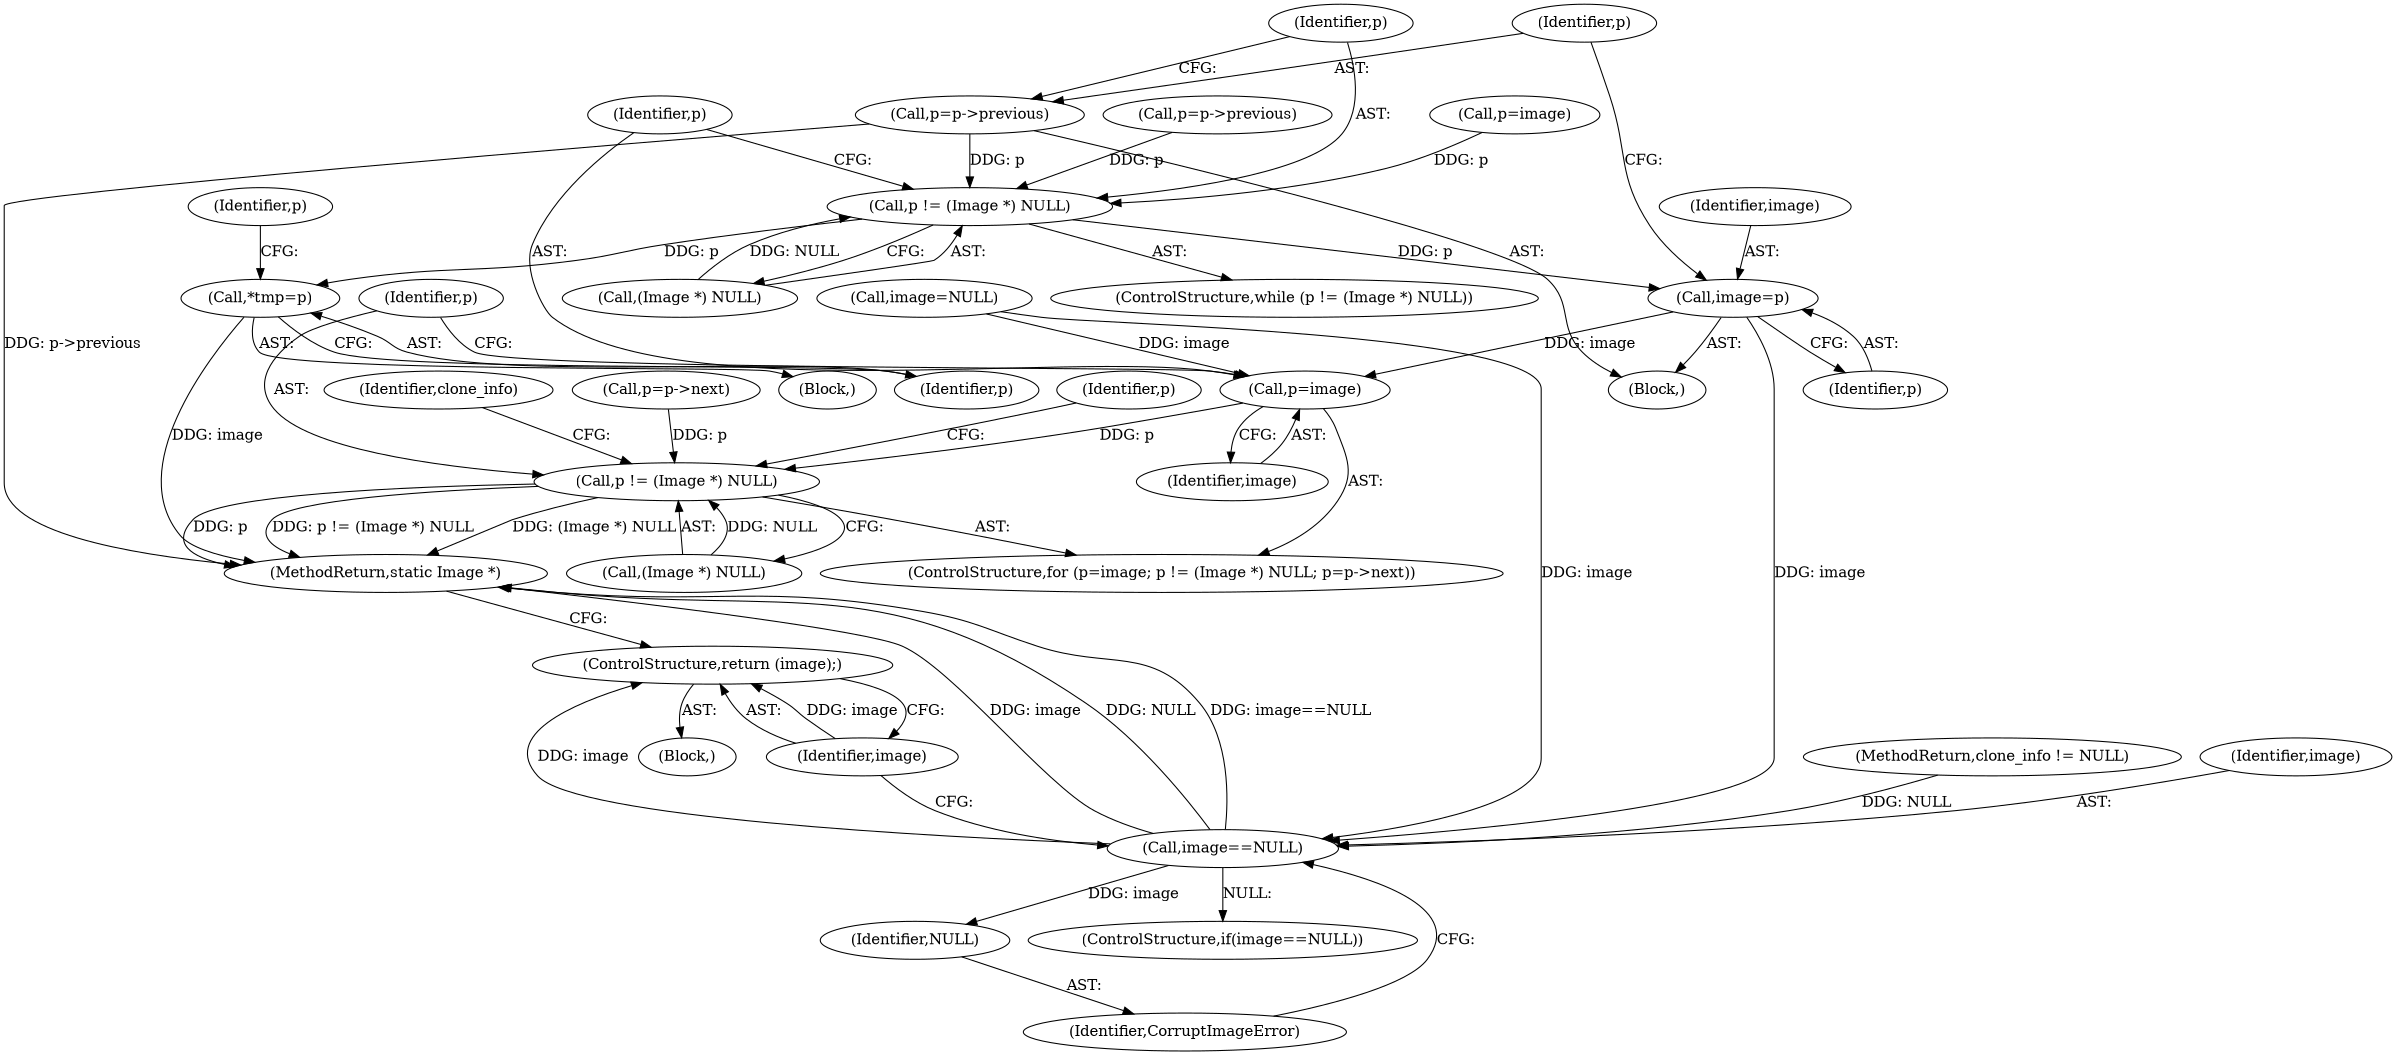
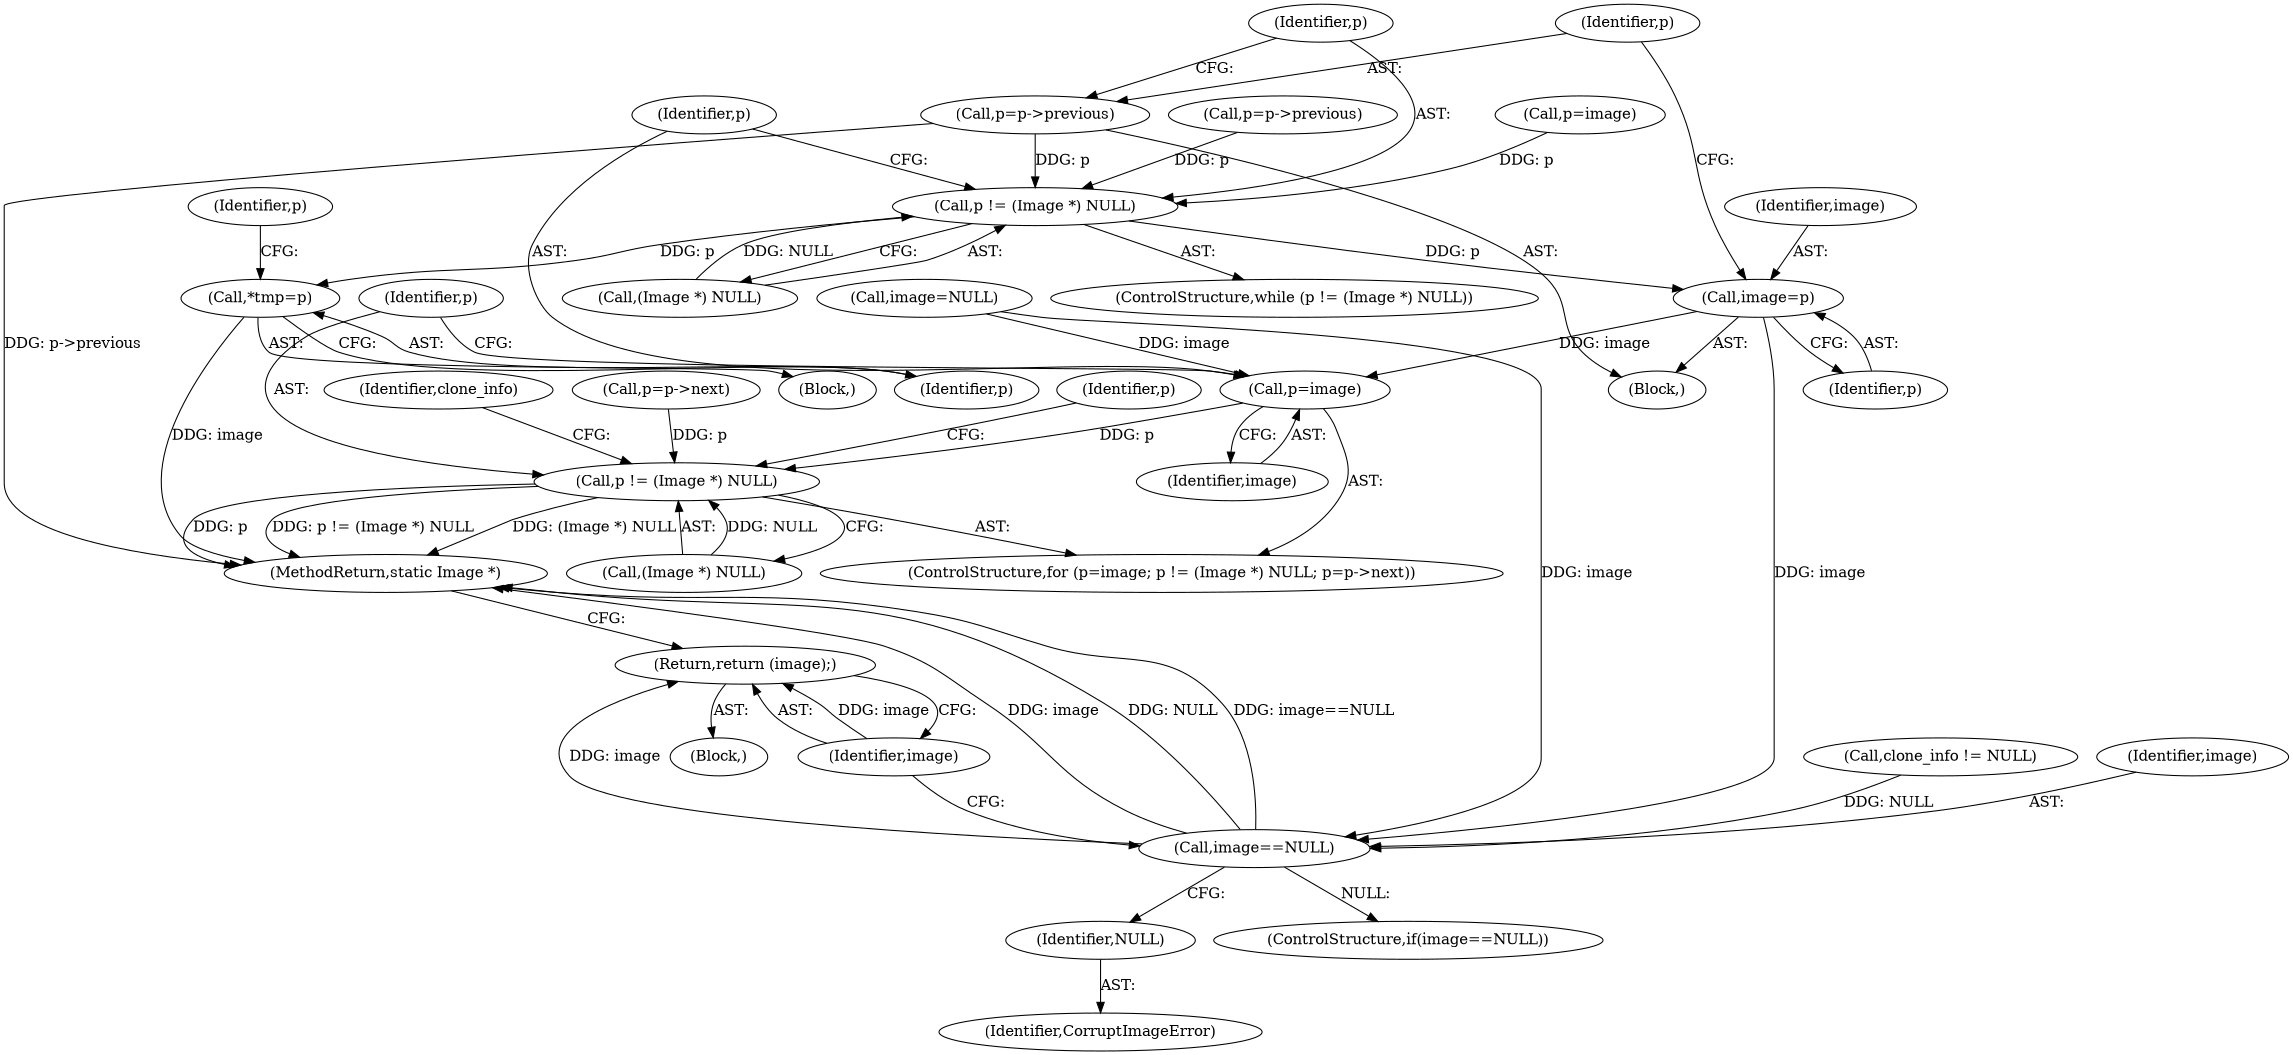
node "(ControlStructure,return (image);)": label "(ControlStructure,return (image);)" -> "(Return,return (image);)"
node "(MethodReturn,clone_info != NULL)": label "(MethodReturn,clone_info != NULL)" -> "(Call,clone_info != NULL)"
edge "(Call,image==NULL)" -> "(Identifier,NULL)": label "DDG: image" -> "CFG: "
edge "(Identifier,CorruptImageError)" -> "(Call,image==NULL)": removed, label "CFG:"
